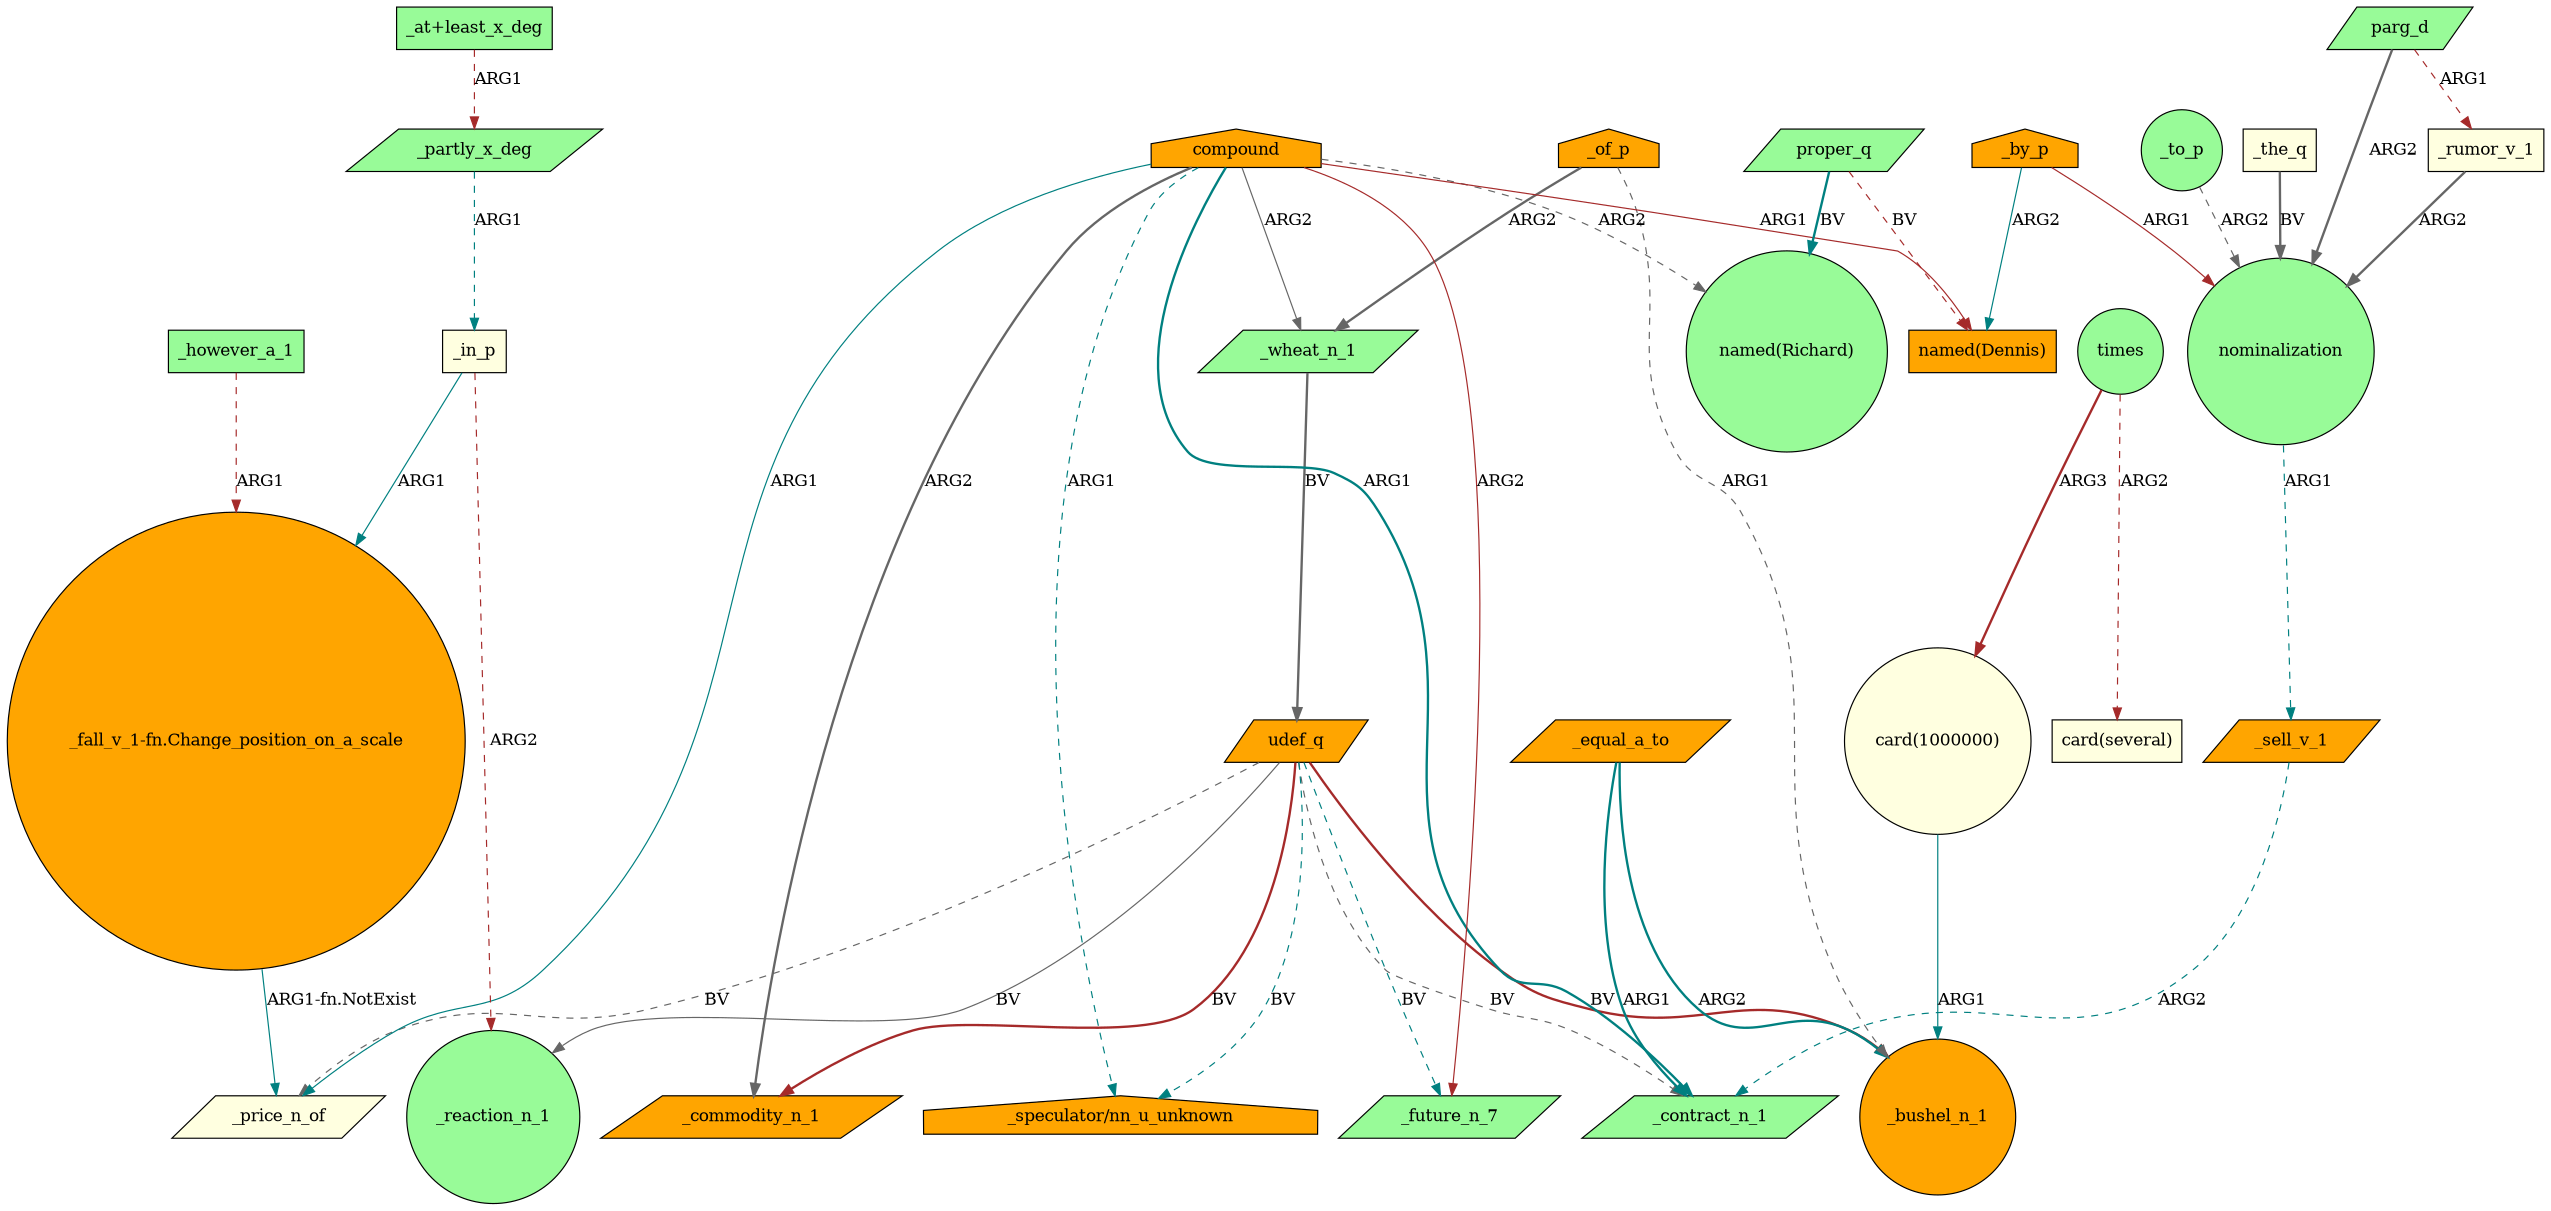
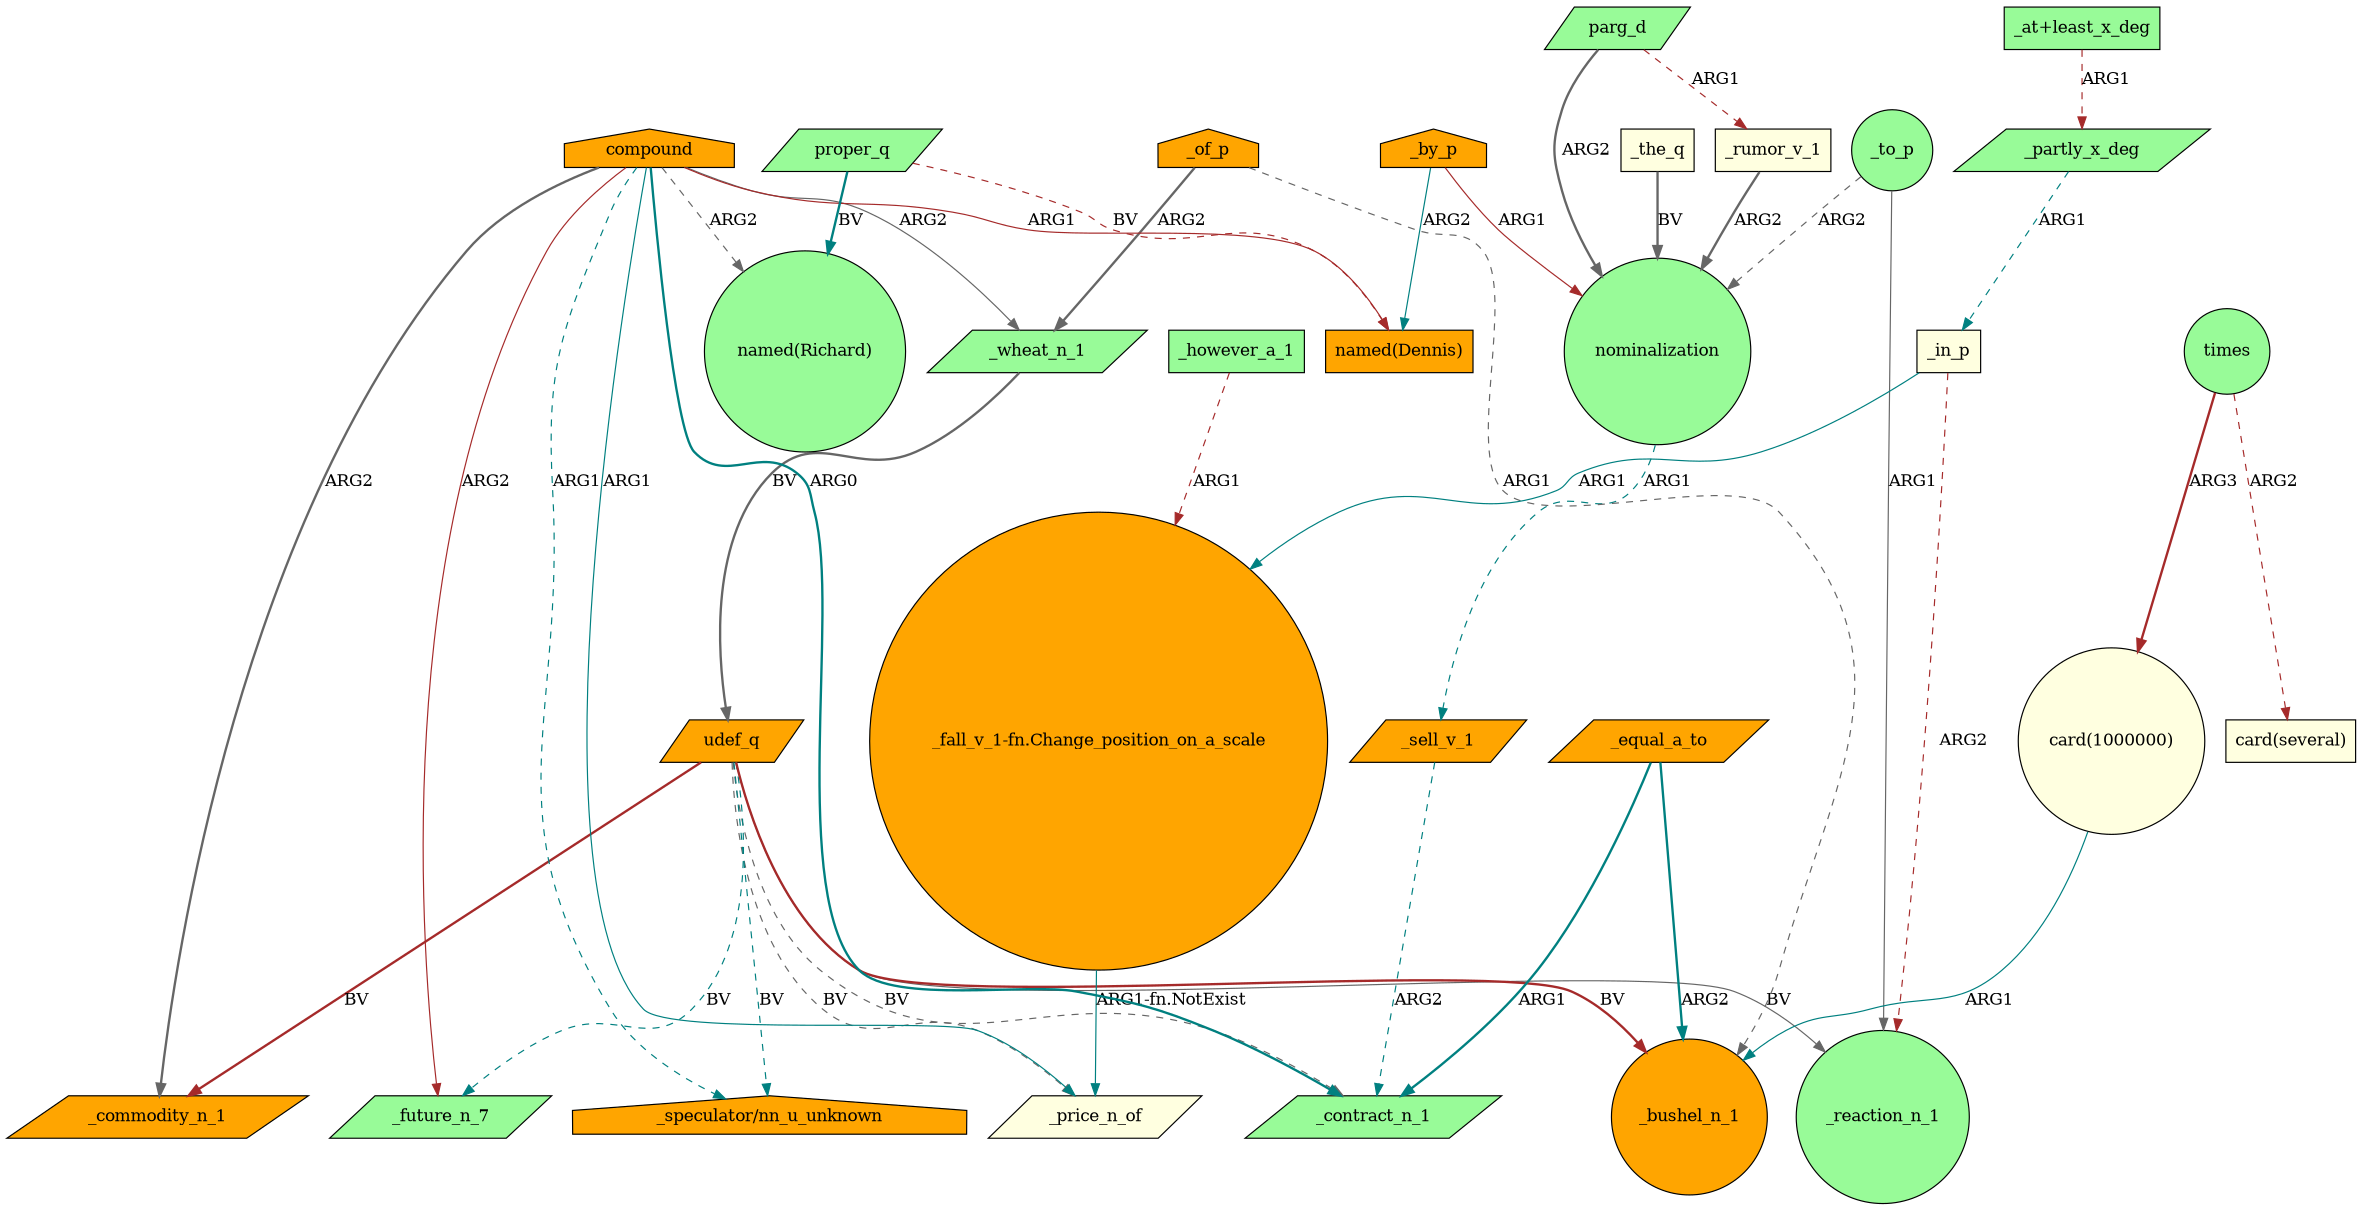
edge "compound" -> "_contract_n_1": label "ARG1" -> "ARG0"
edge "_to_p" -> "_reaction_n_1": added, label "ARG1"
